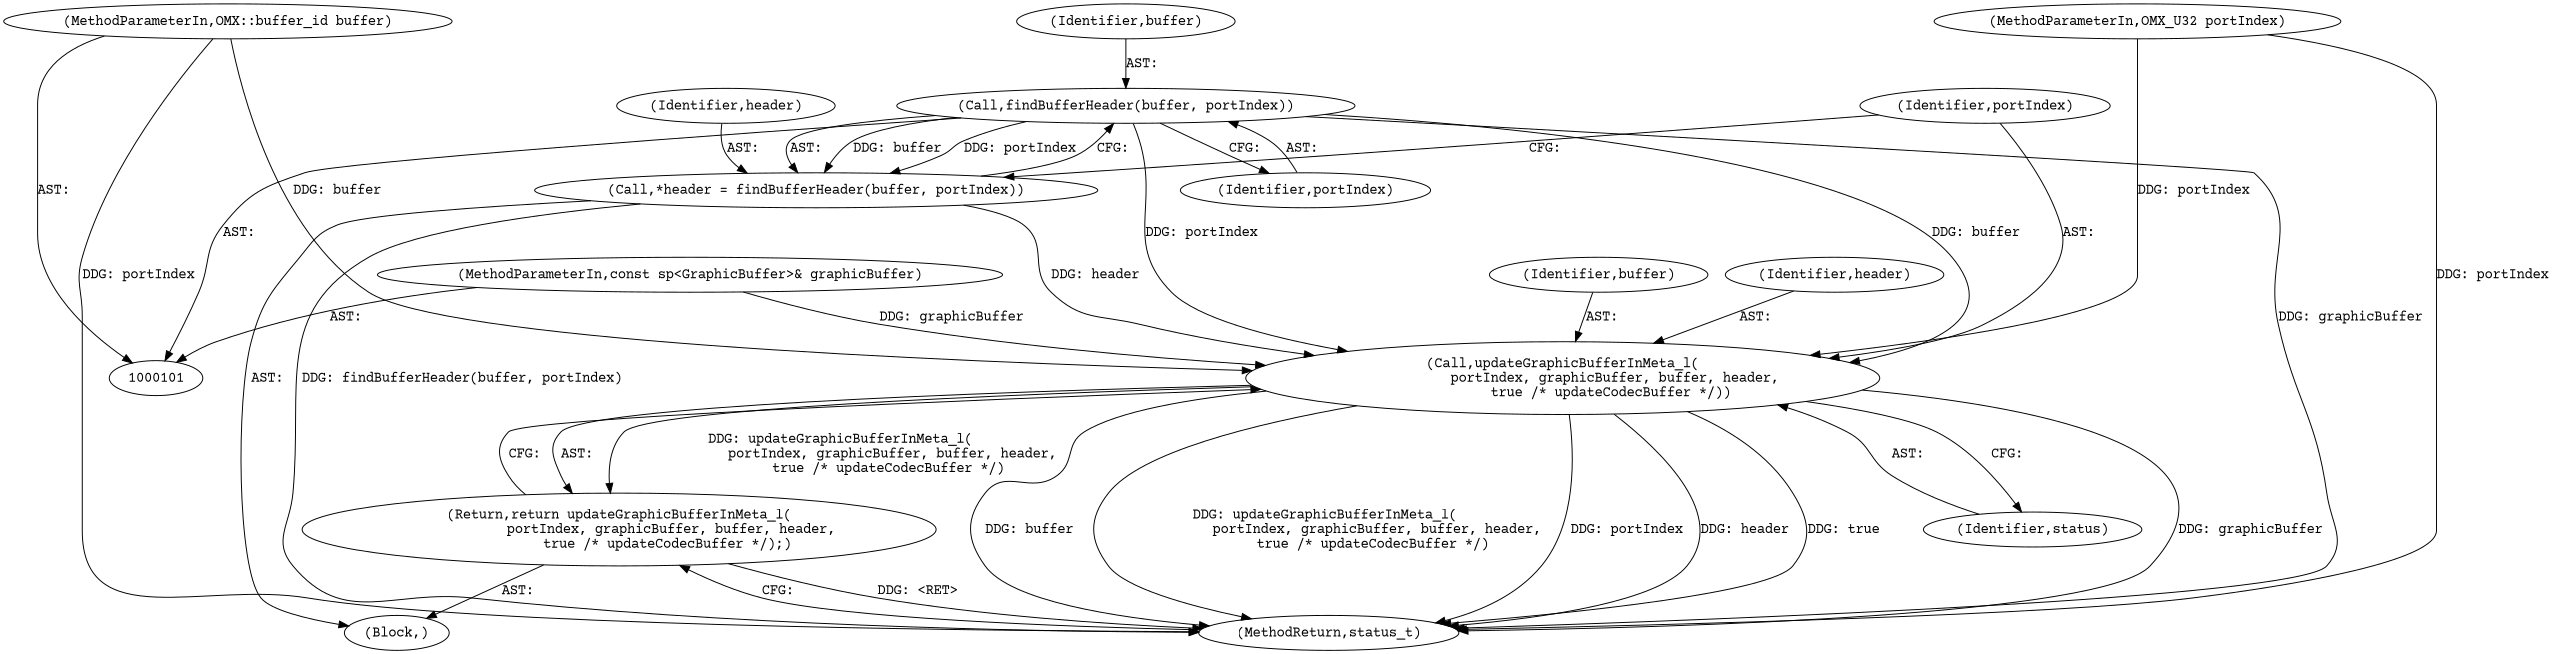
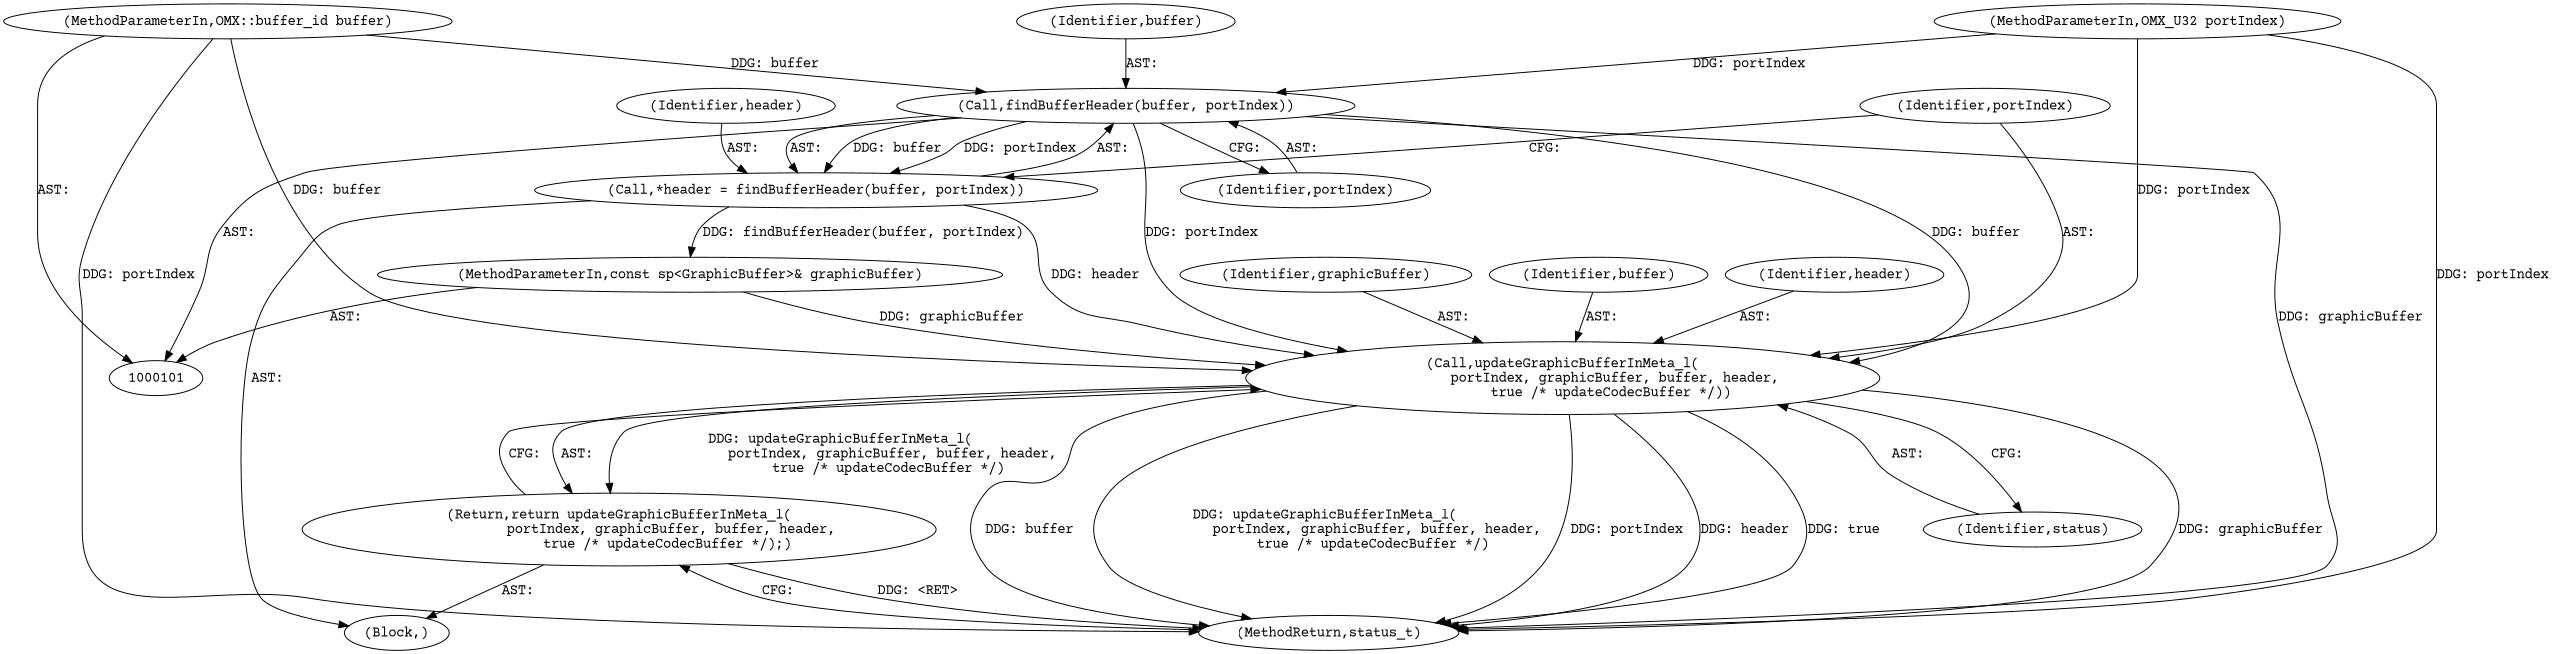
edge "(MethodParameterIn,OMX::buffer_id buffer)" -> "(Call,findBufferHeader(buffer, portIndex))": added, label "DDG: buffer"
edge "(MethodParameterIn,OMX_U32 portIndex)" -> "(Call,findBufferHeader(buffer, portIndex))": added, label "DDG: portIndex"
edge "(Call,*header = findBufferHeader(buffer, portIndex))" -> "(Call,findBufferHeader(buffer, portIndex))": label "CFG: " -> "AST: "
node "(Identifier,graphicBuffer)": added
edge "(Call,*header = findBufferHeader(buffer, portIndex))" -> "(MethodReturn,status_t)": now "(Call,*header = findBufferHeader(buffer, portIndex))" -> "(MethodParameterIn,const sp<GraphicBuffer>& graphicBuffer)"
